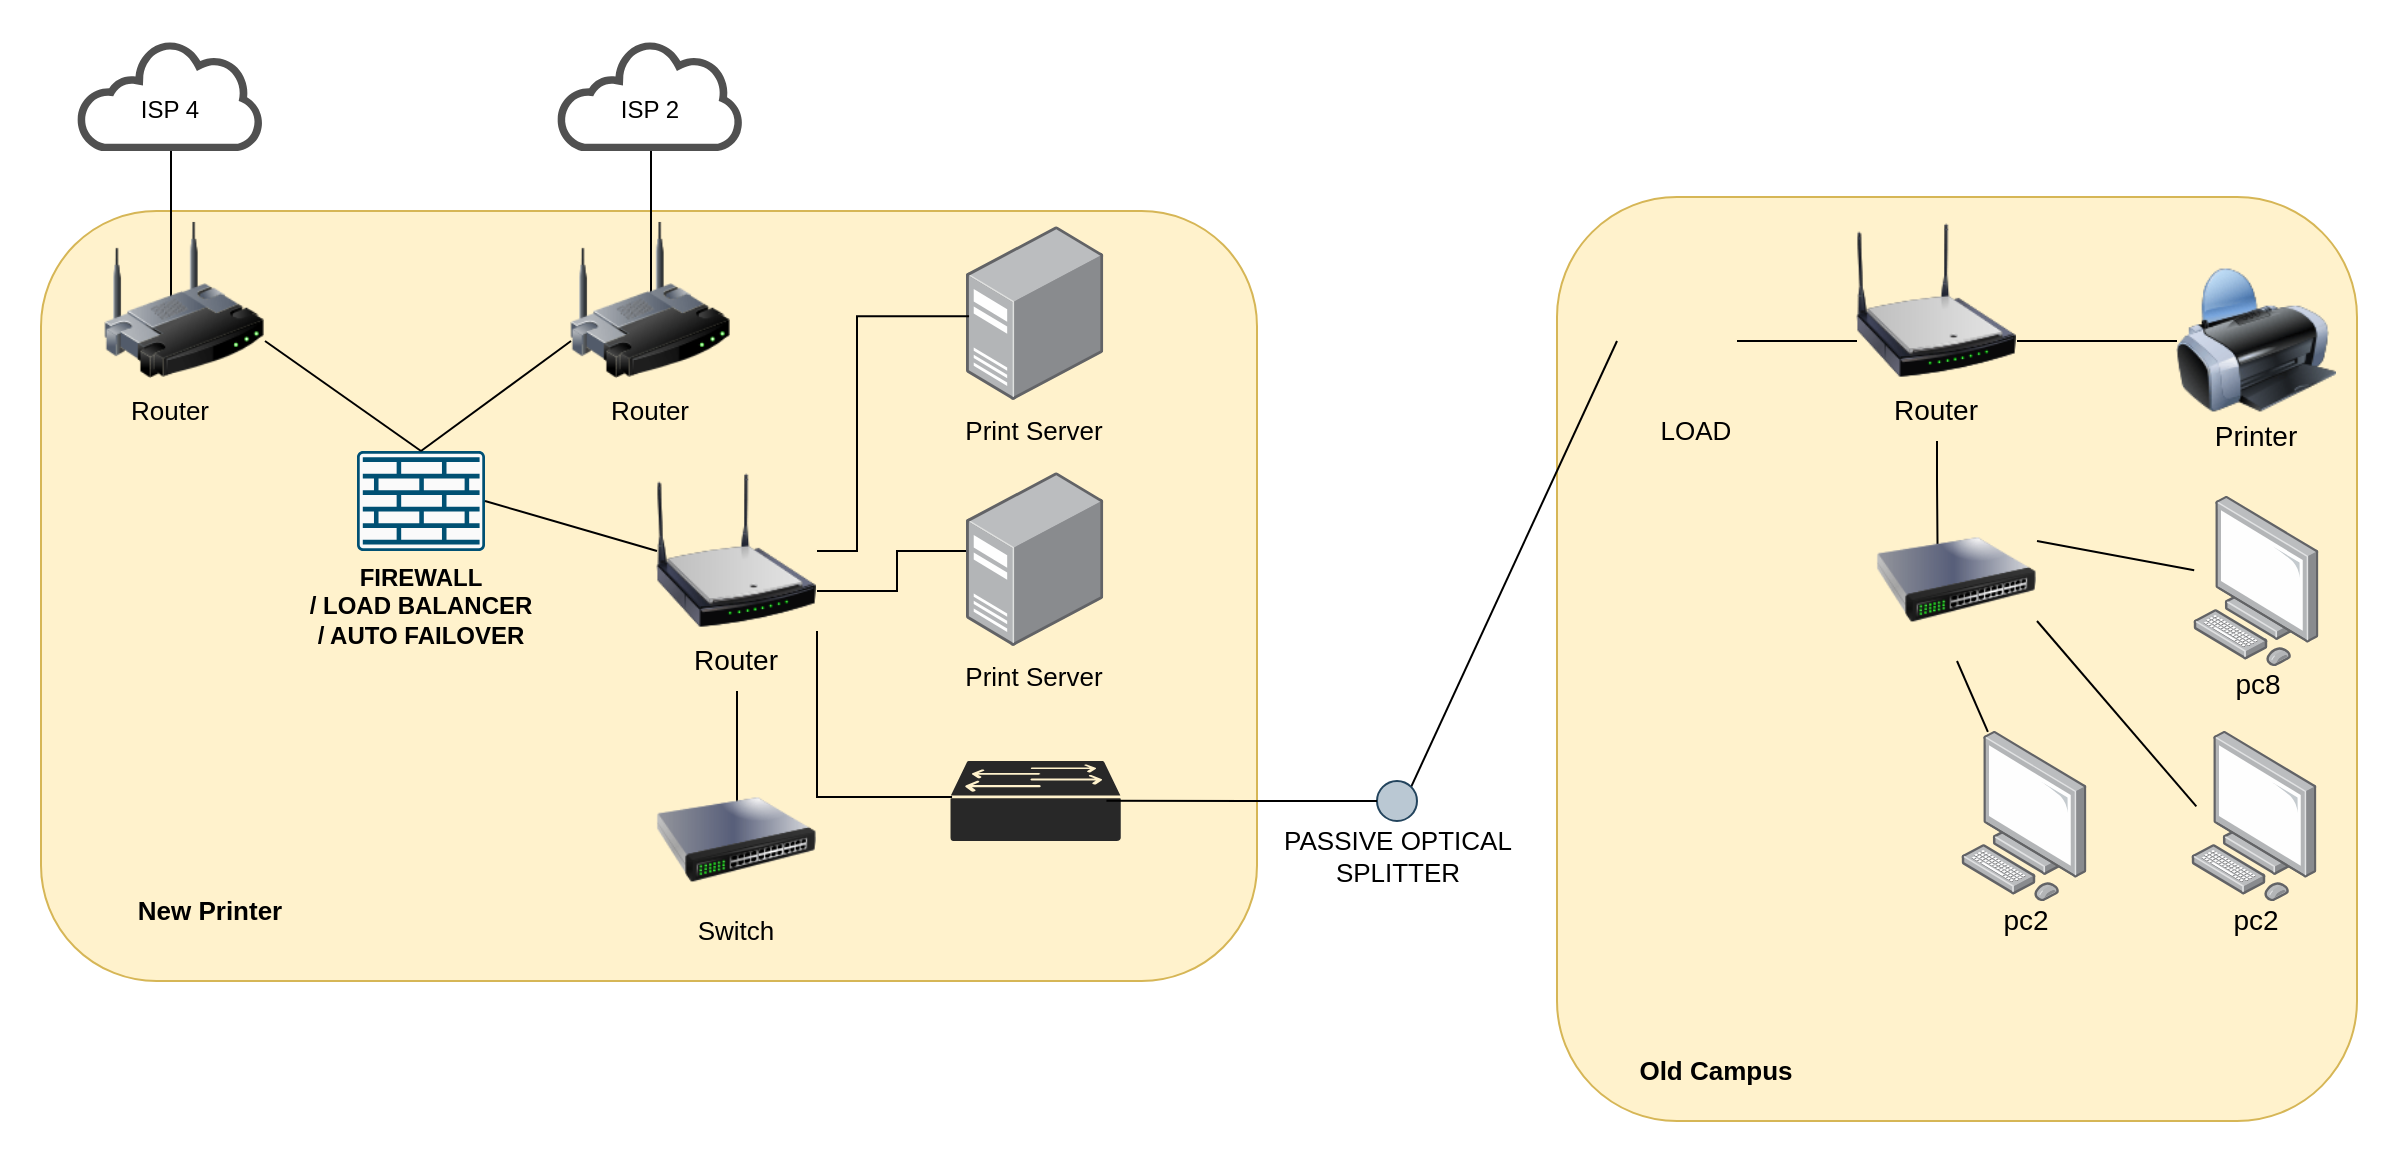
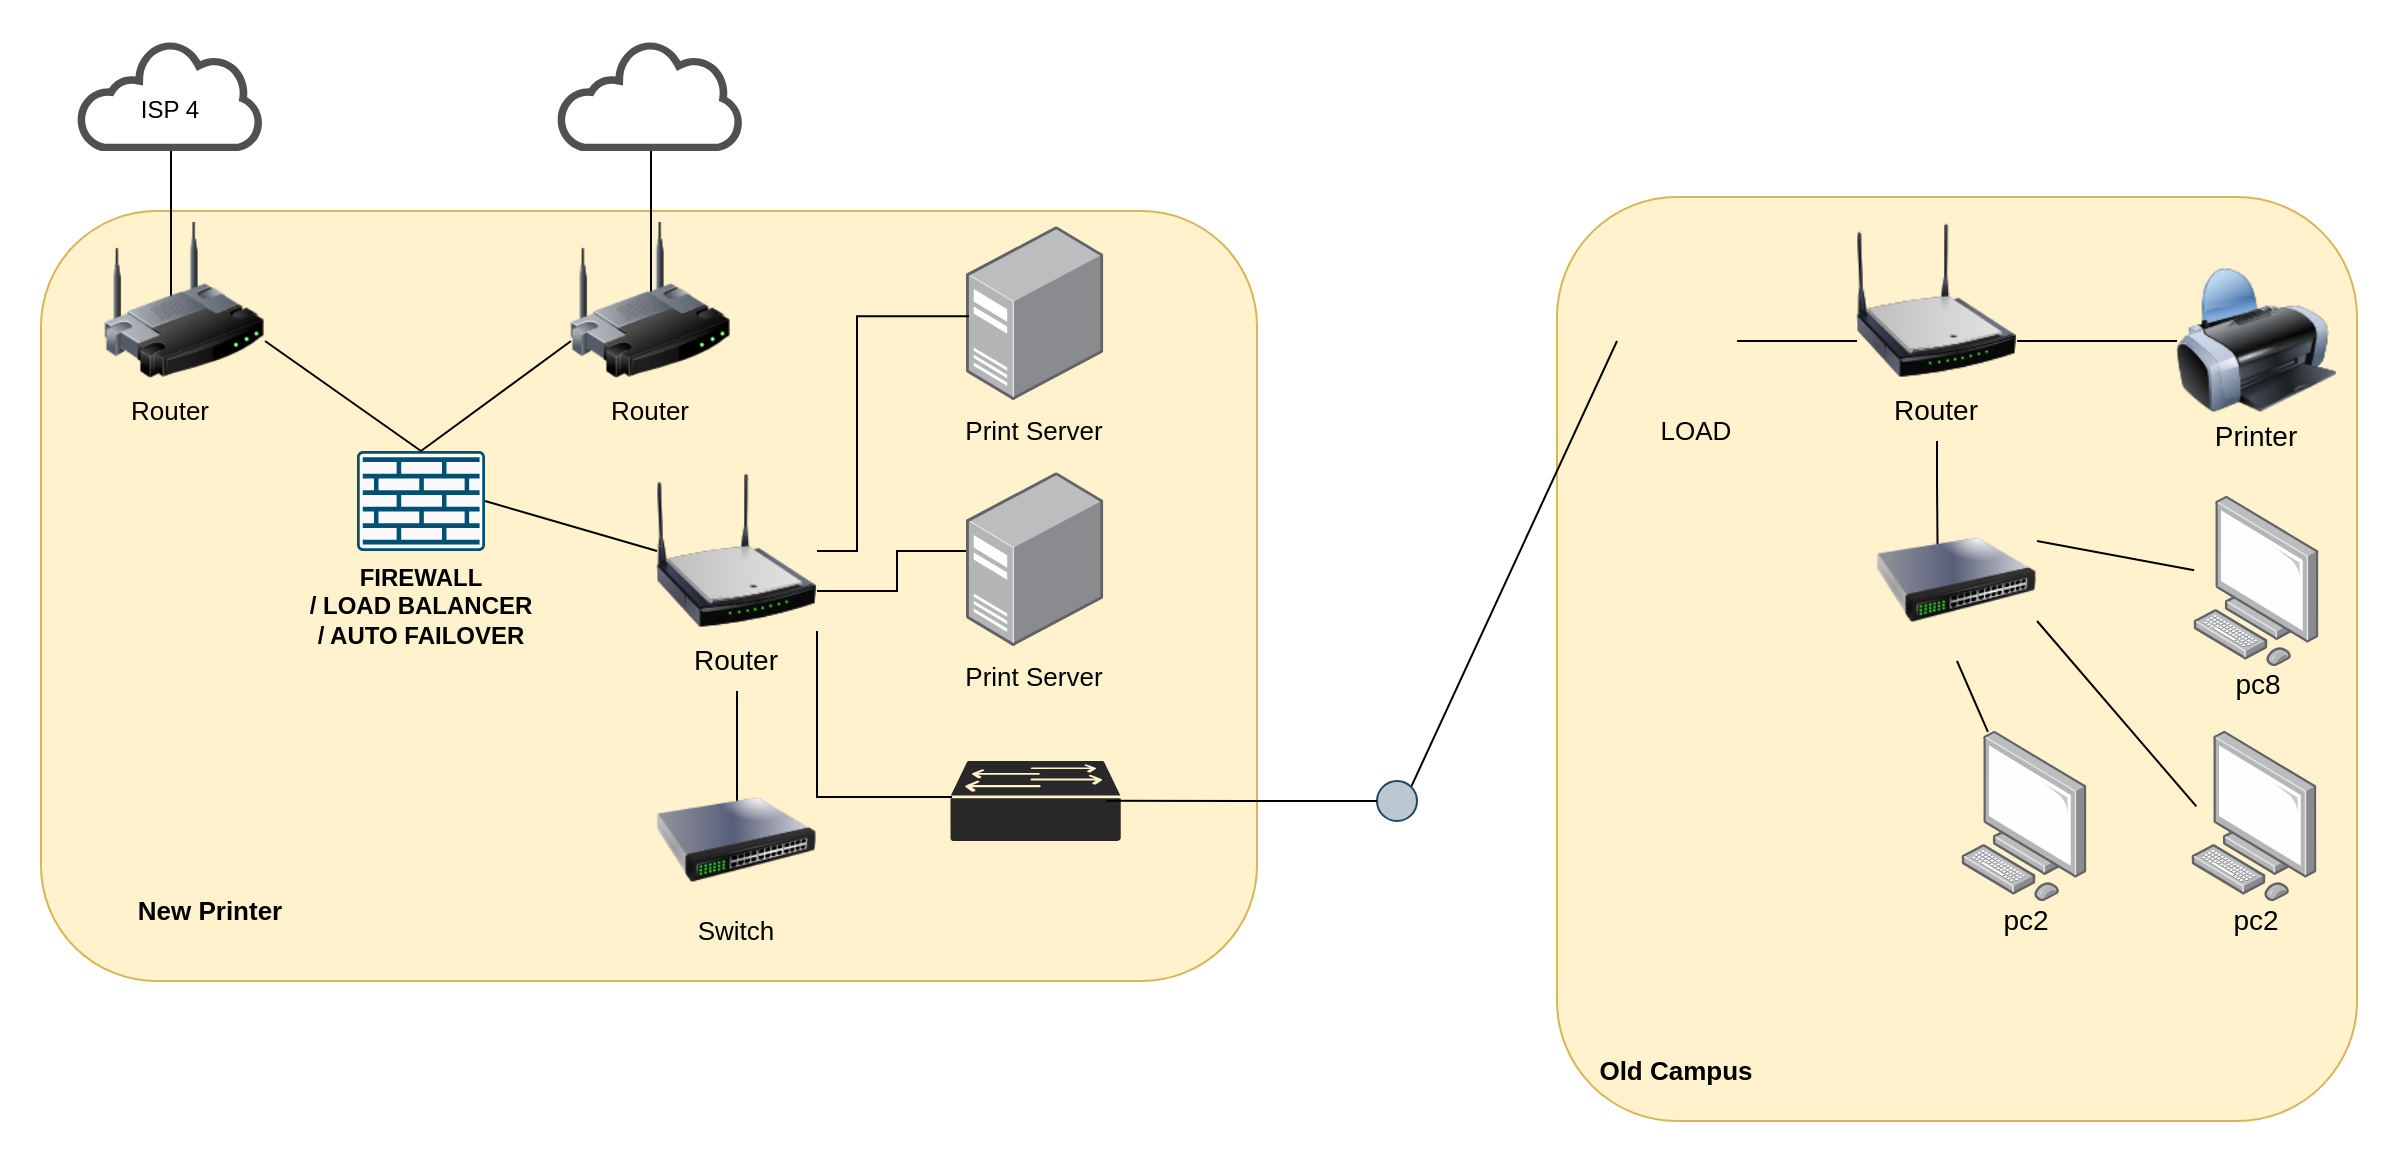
node "ISP 2": removed
node "PASSIVE OPTICAL SPLITTER": removed
node "Old Campus": moved (1717, 1071) -> (1677, 1071)
